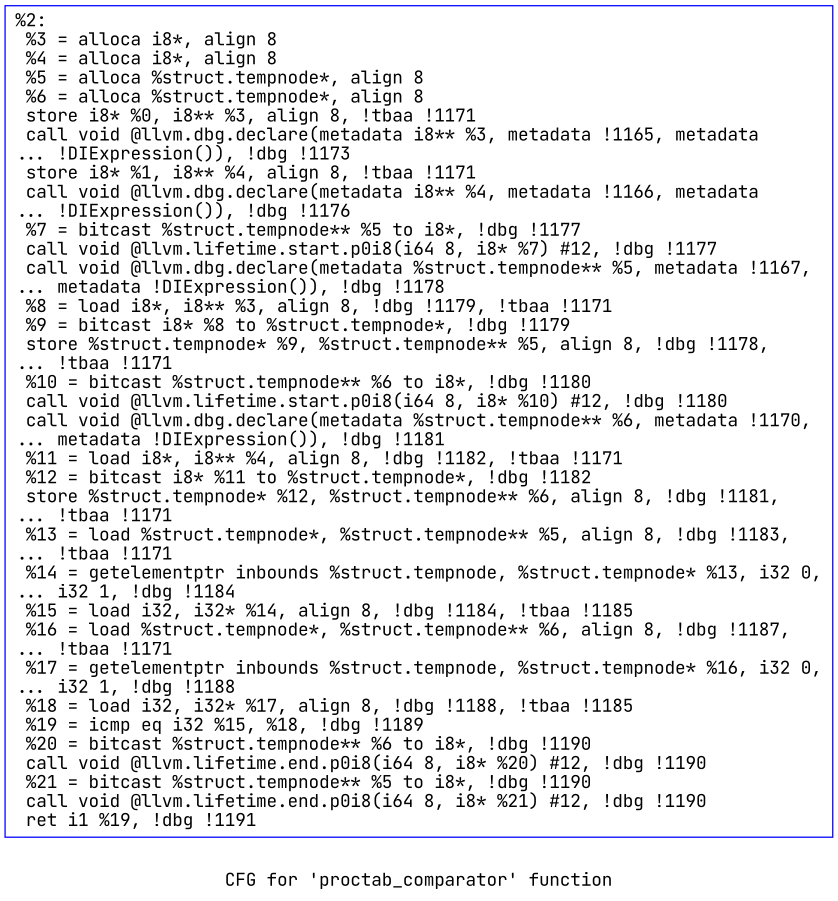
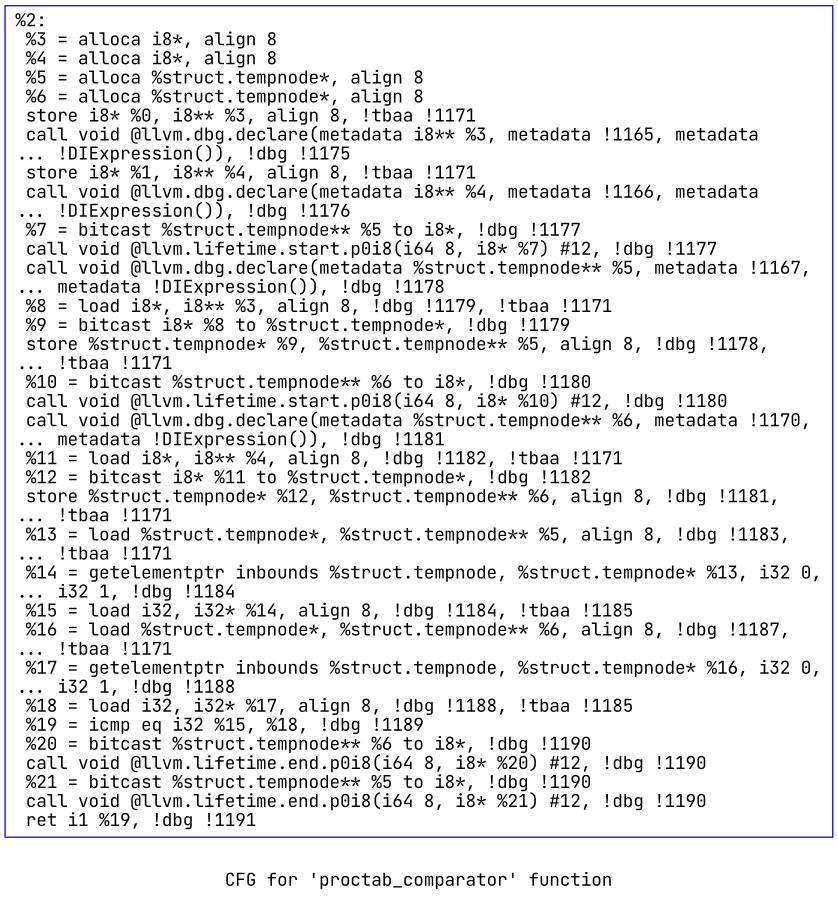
node "%2:": text "... !DIExpression()), !dbg !1173" -> "... !DIExpression()), !dbg !1175"
